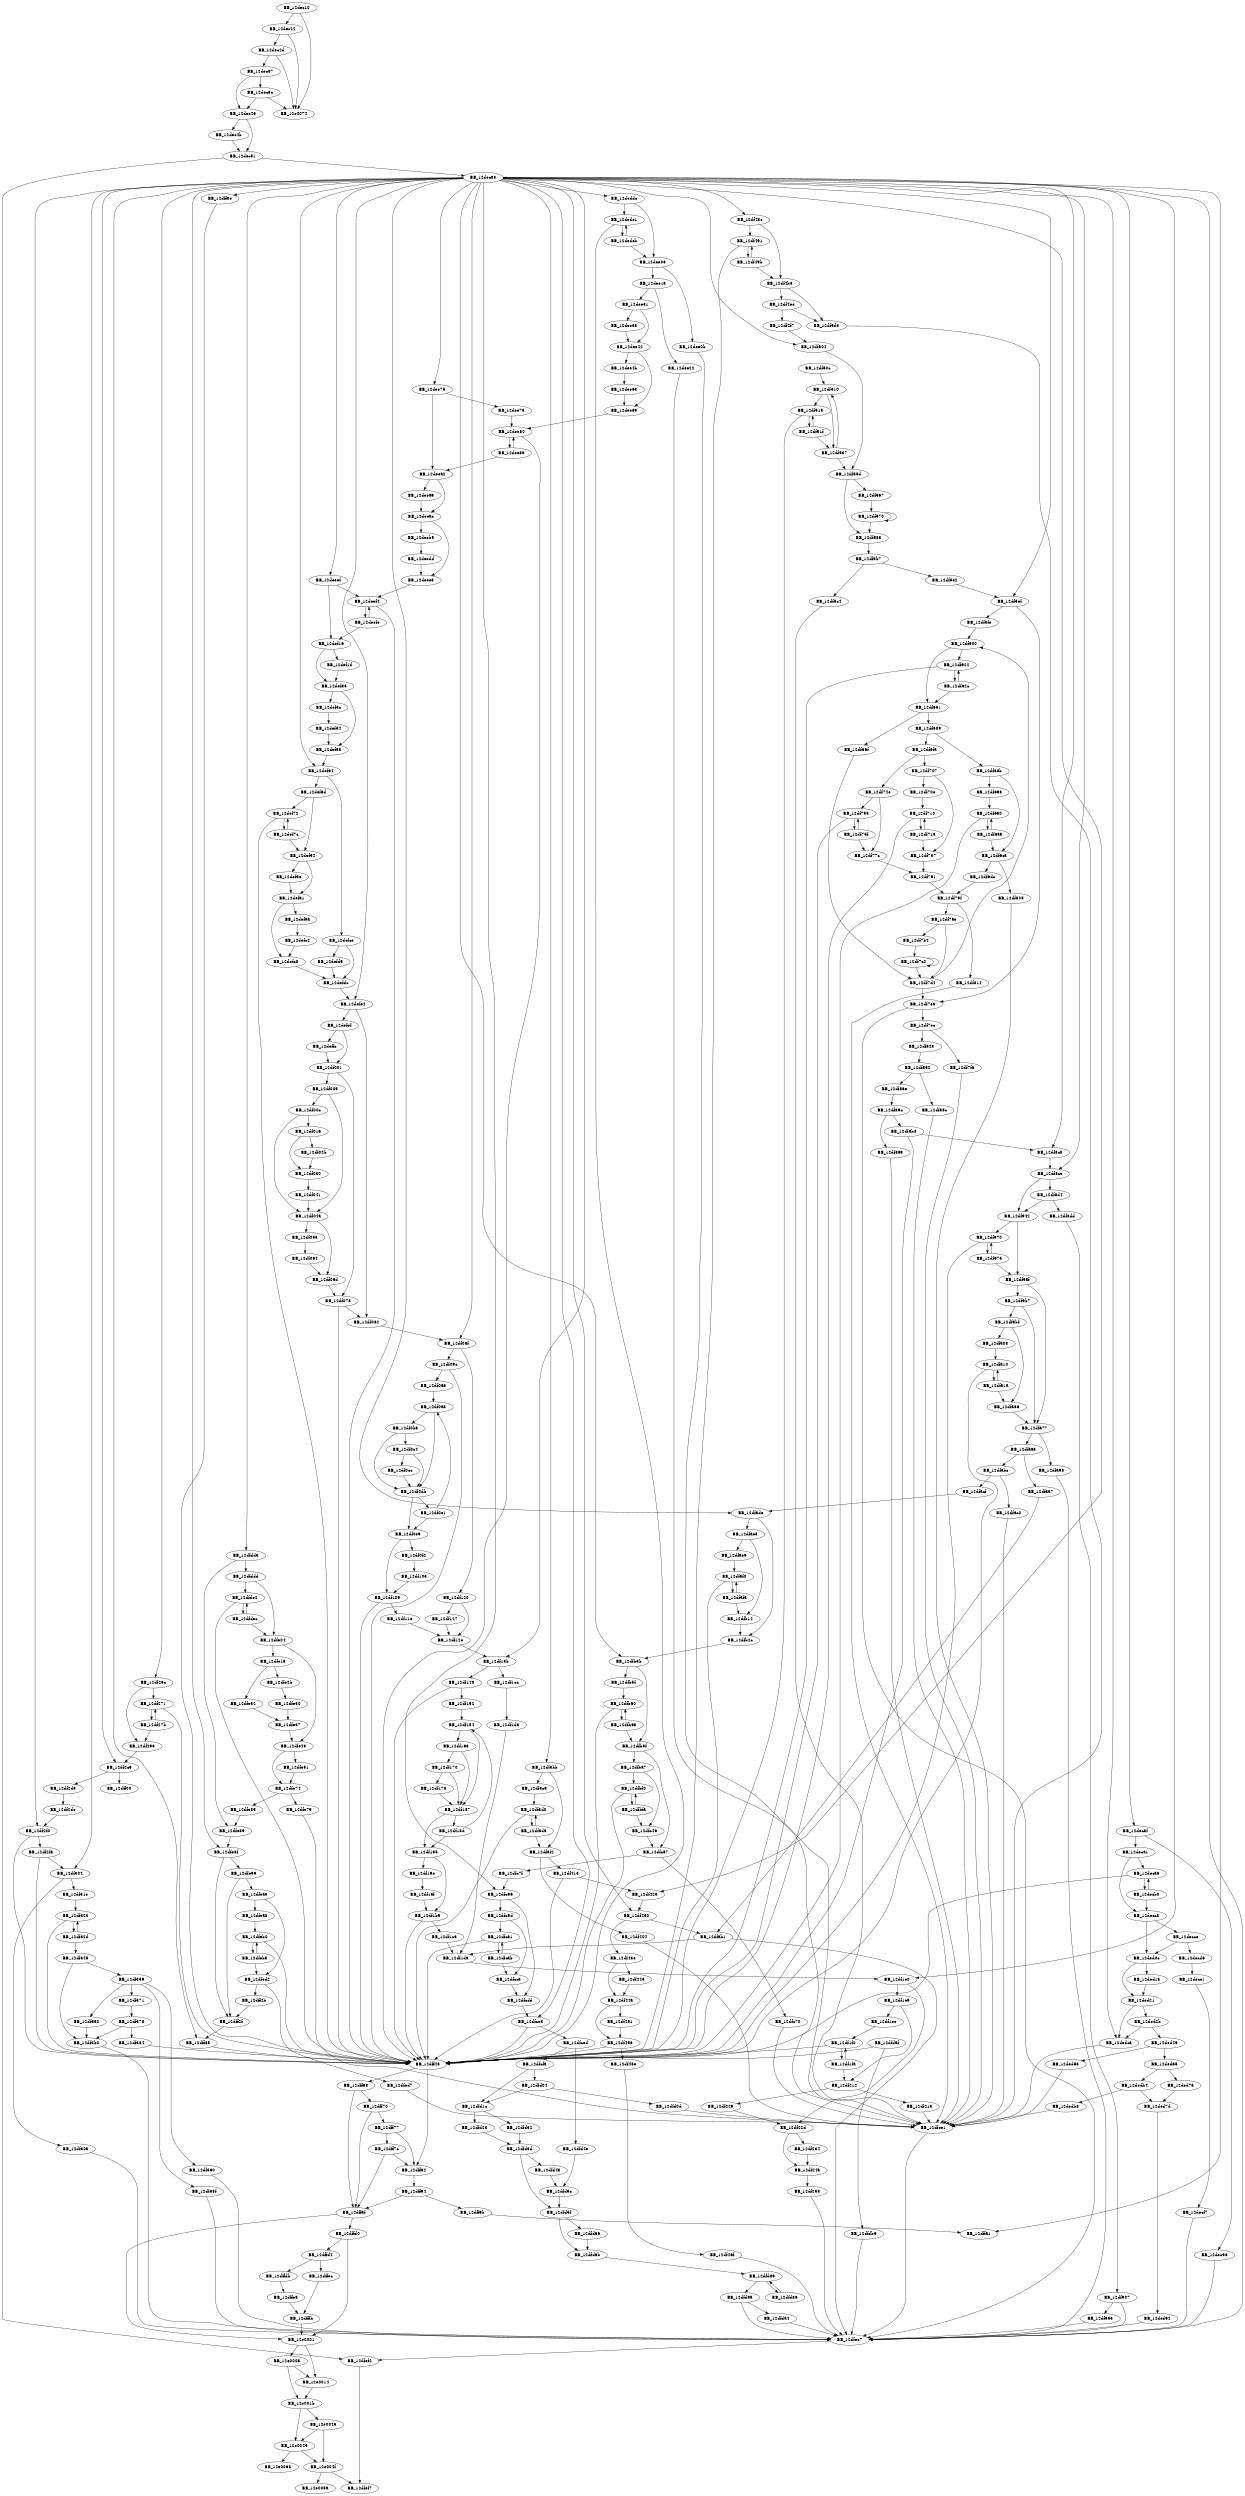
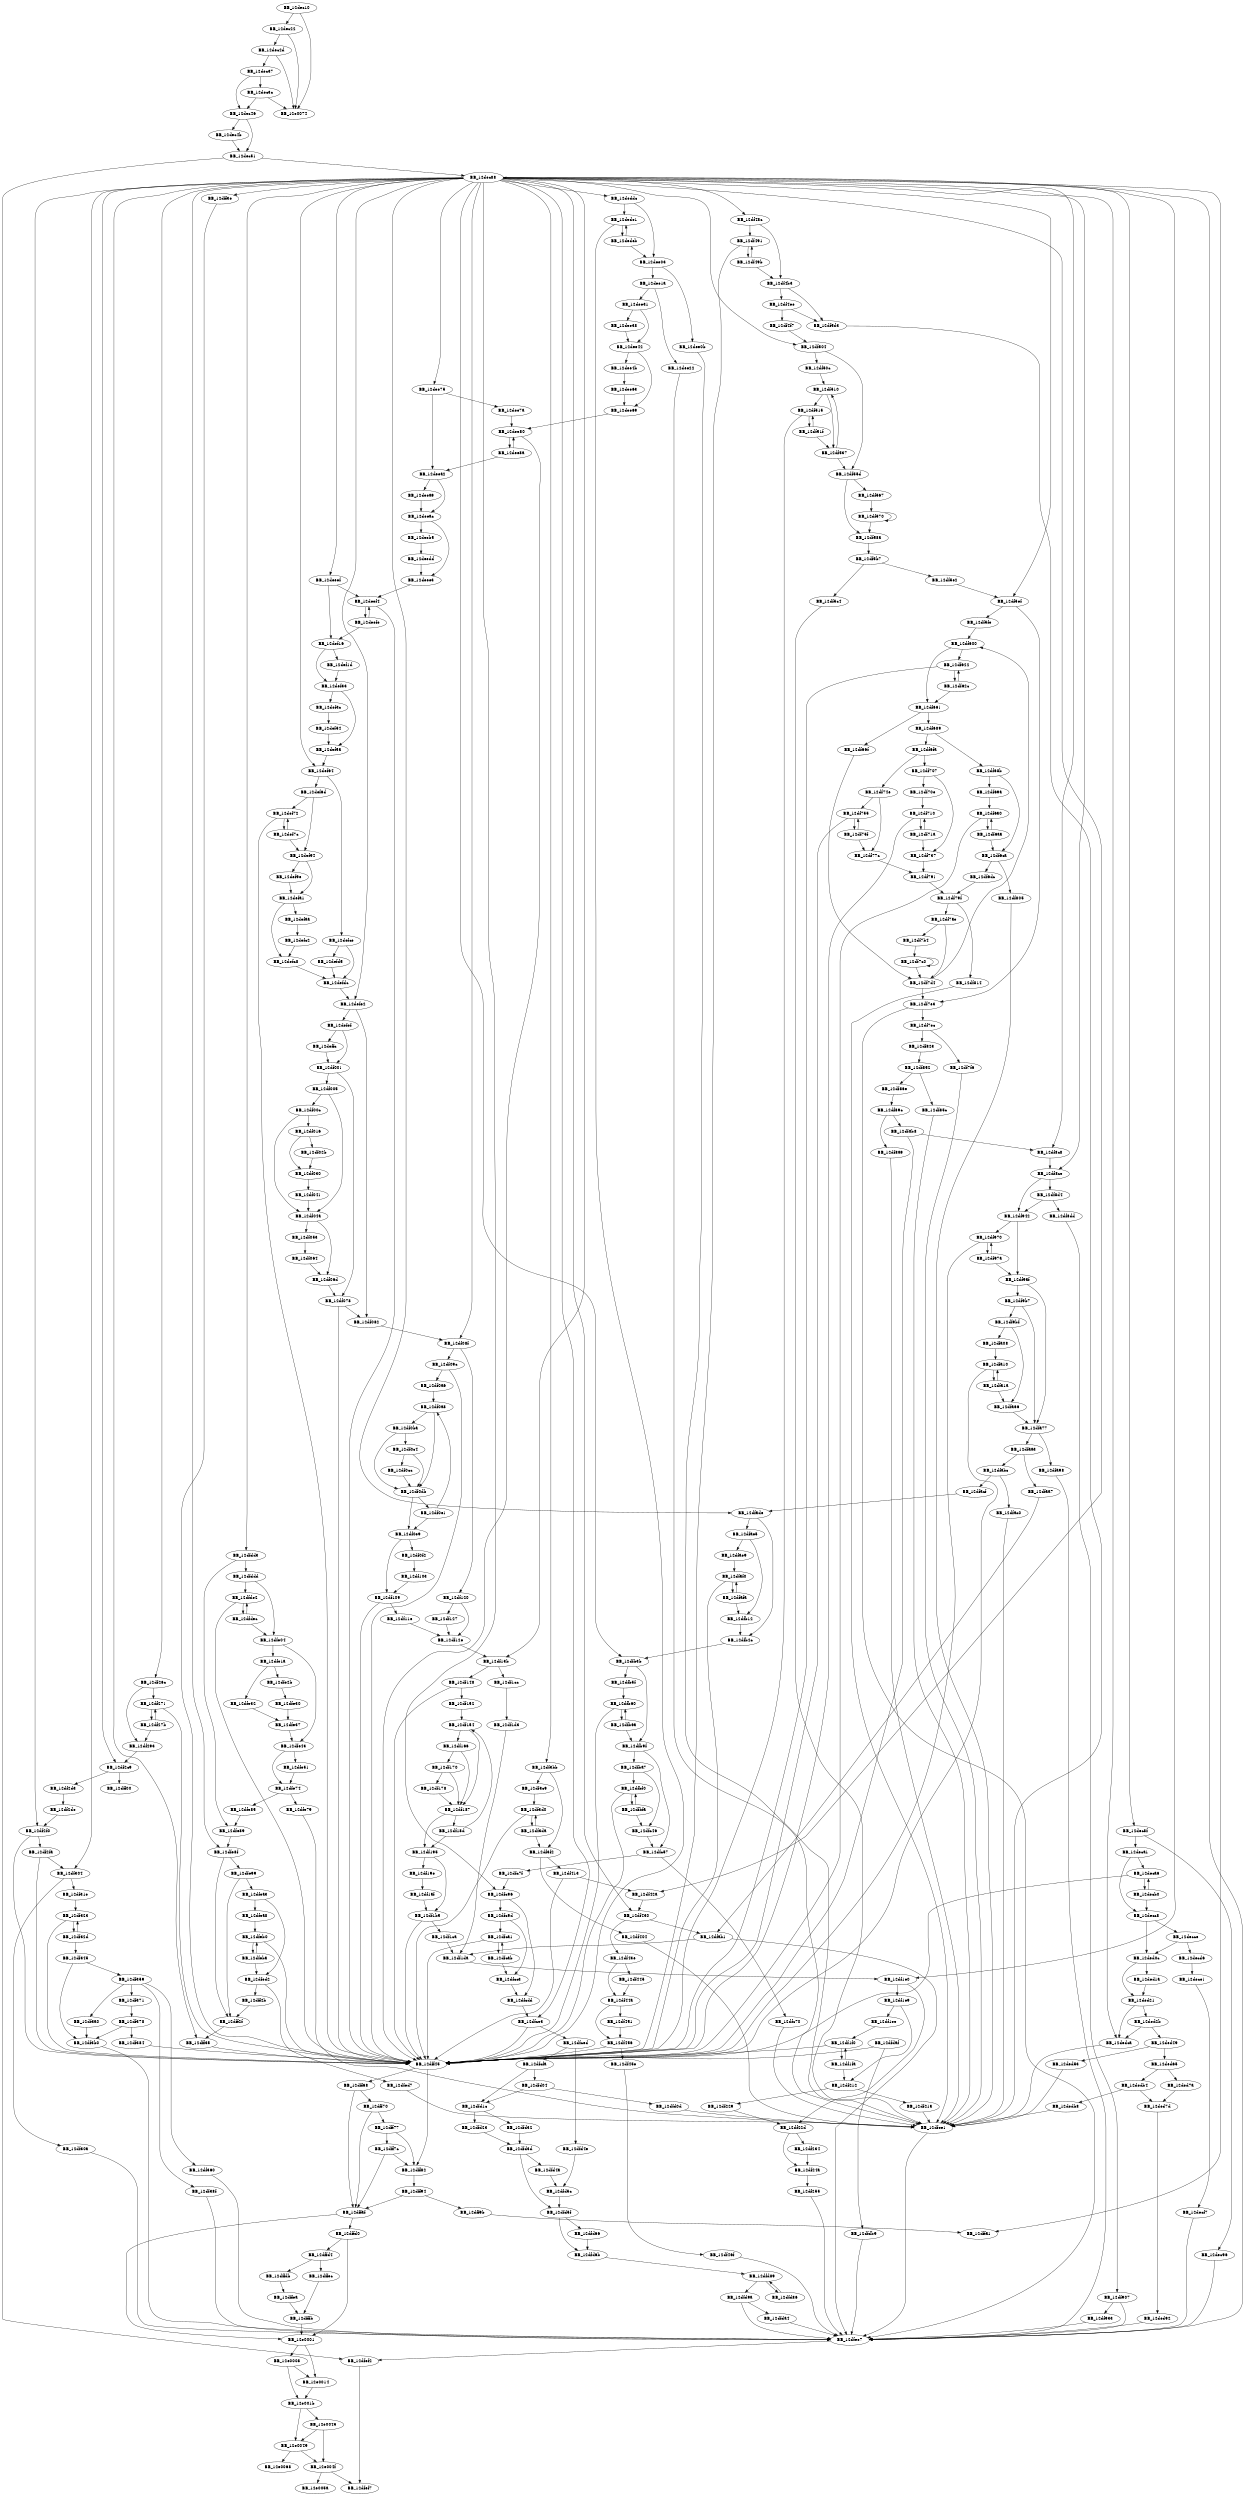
edge "BB_12df504" -> "BB_12df50c": added
